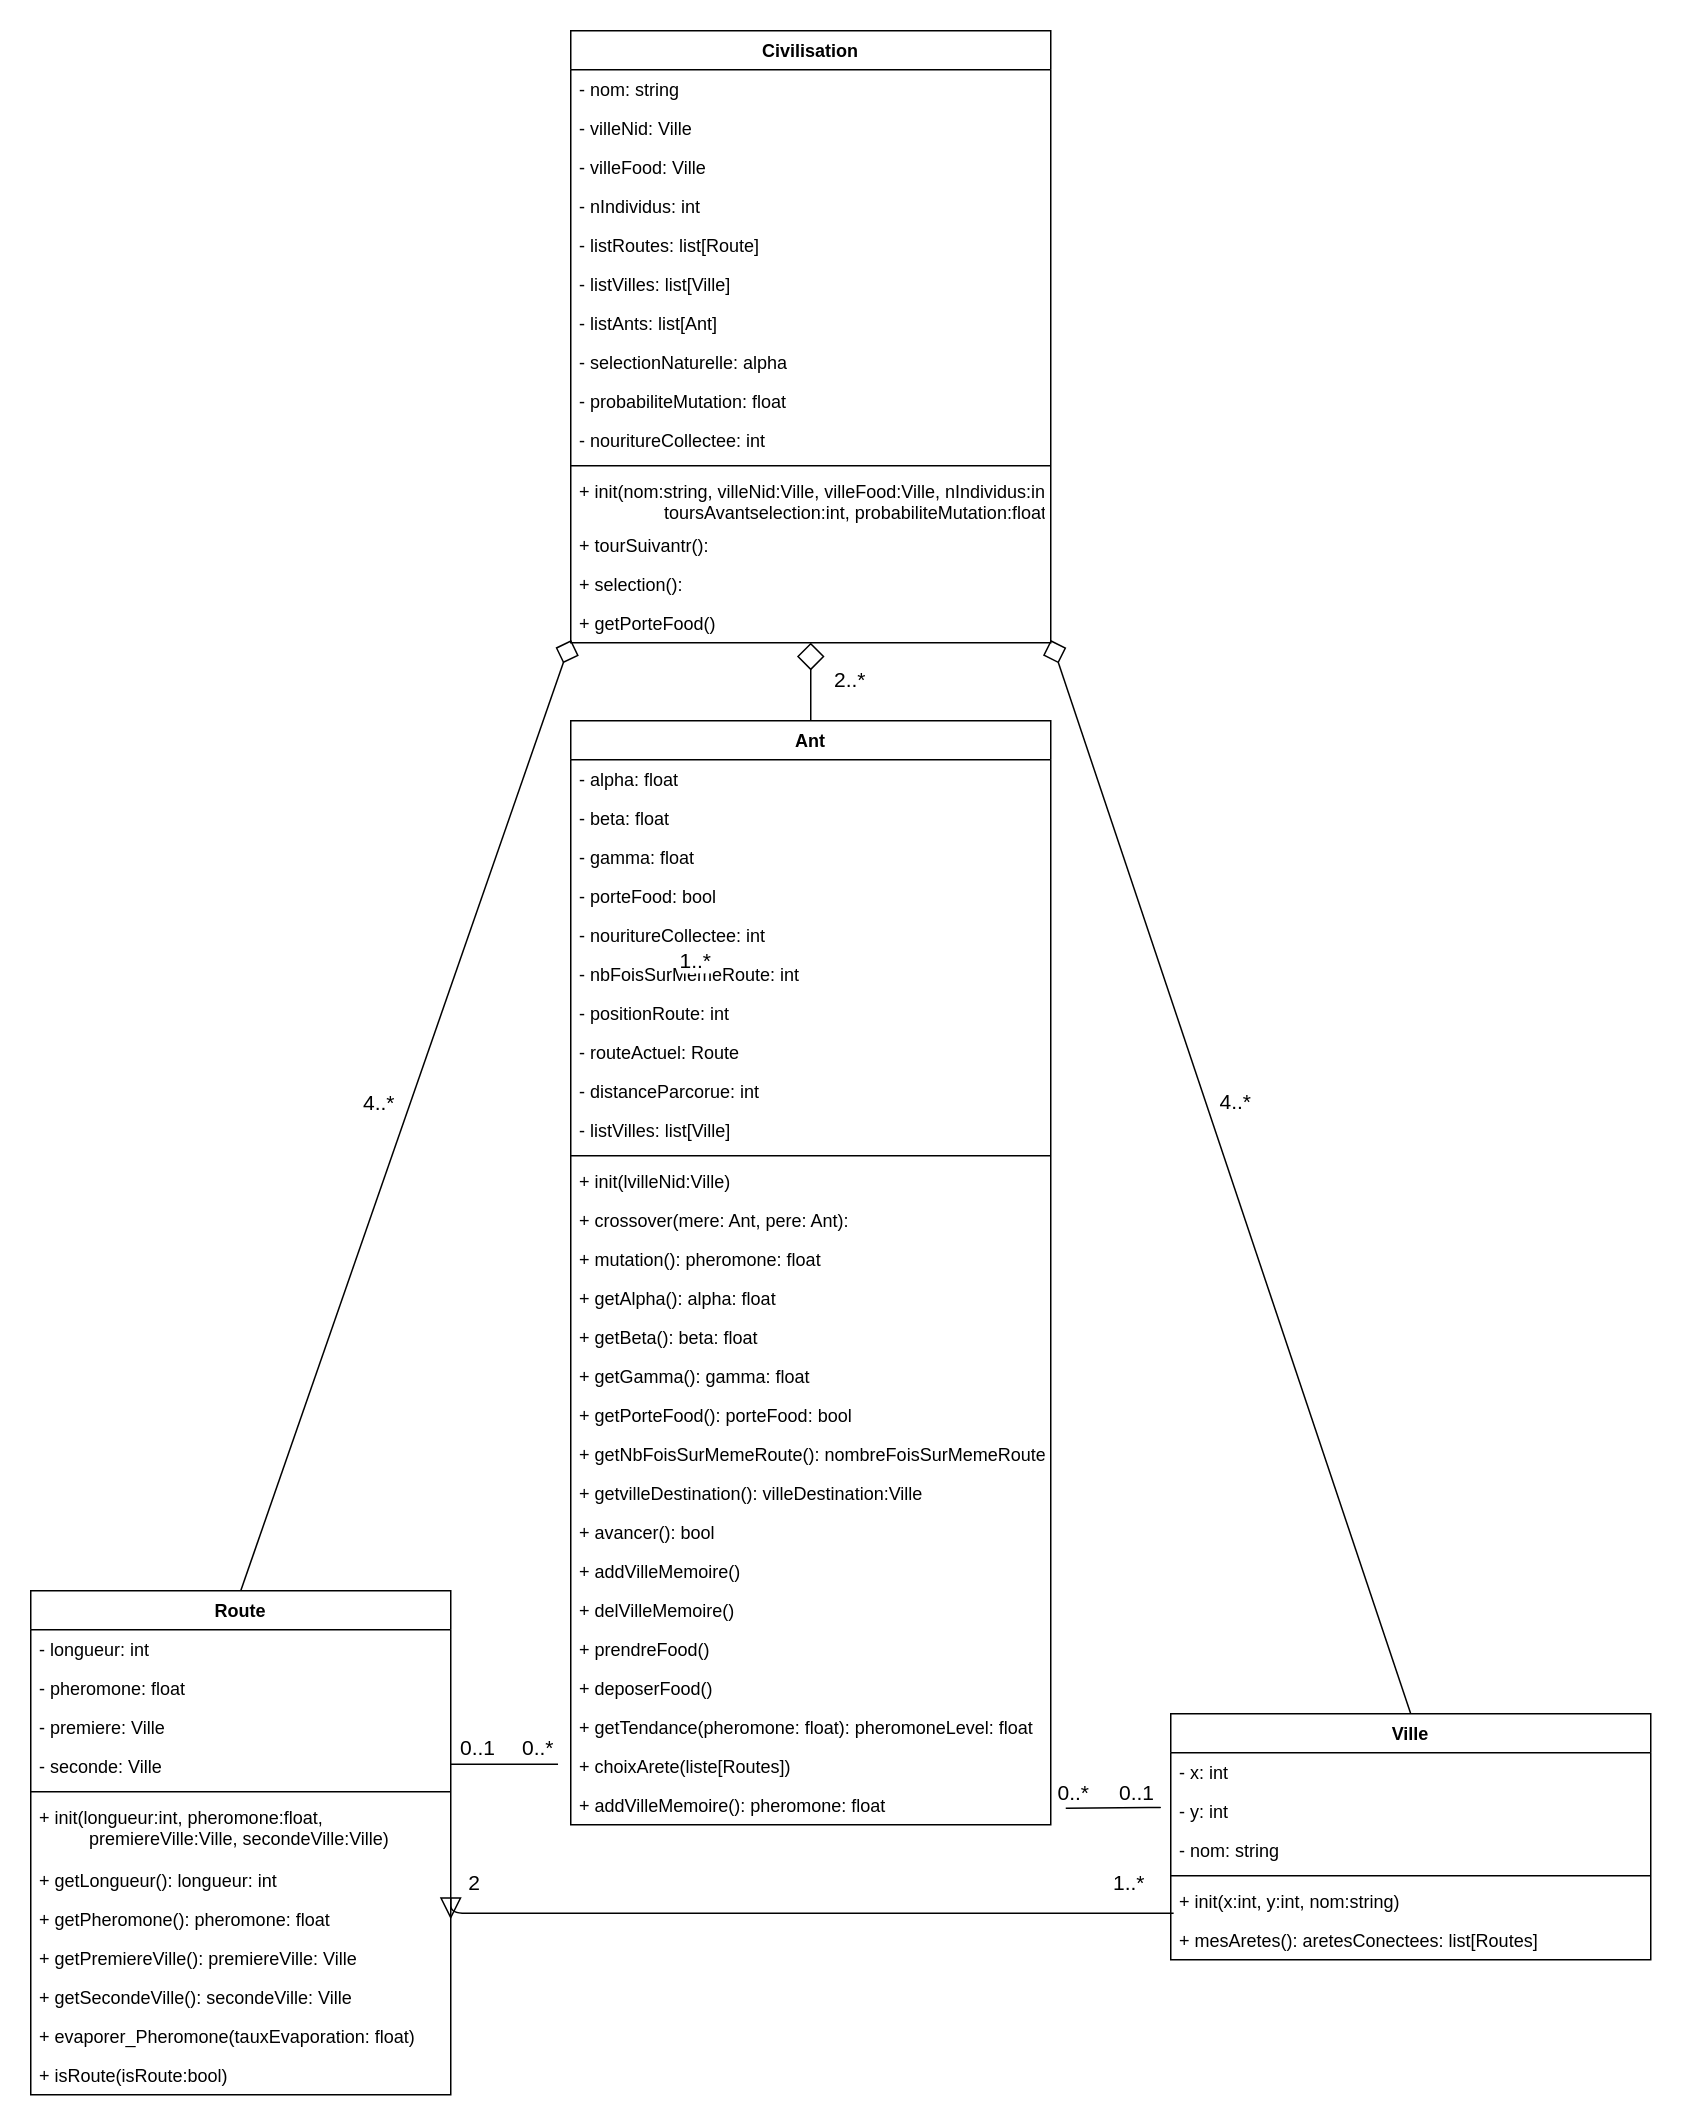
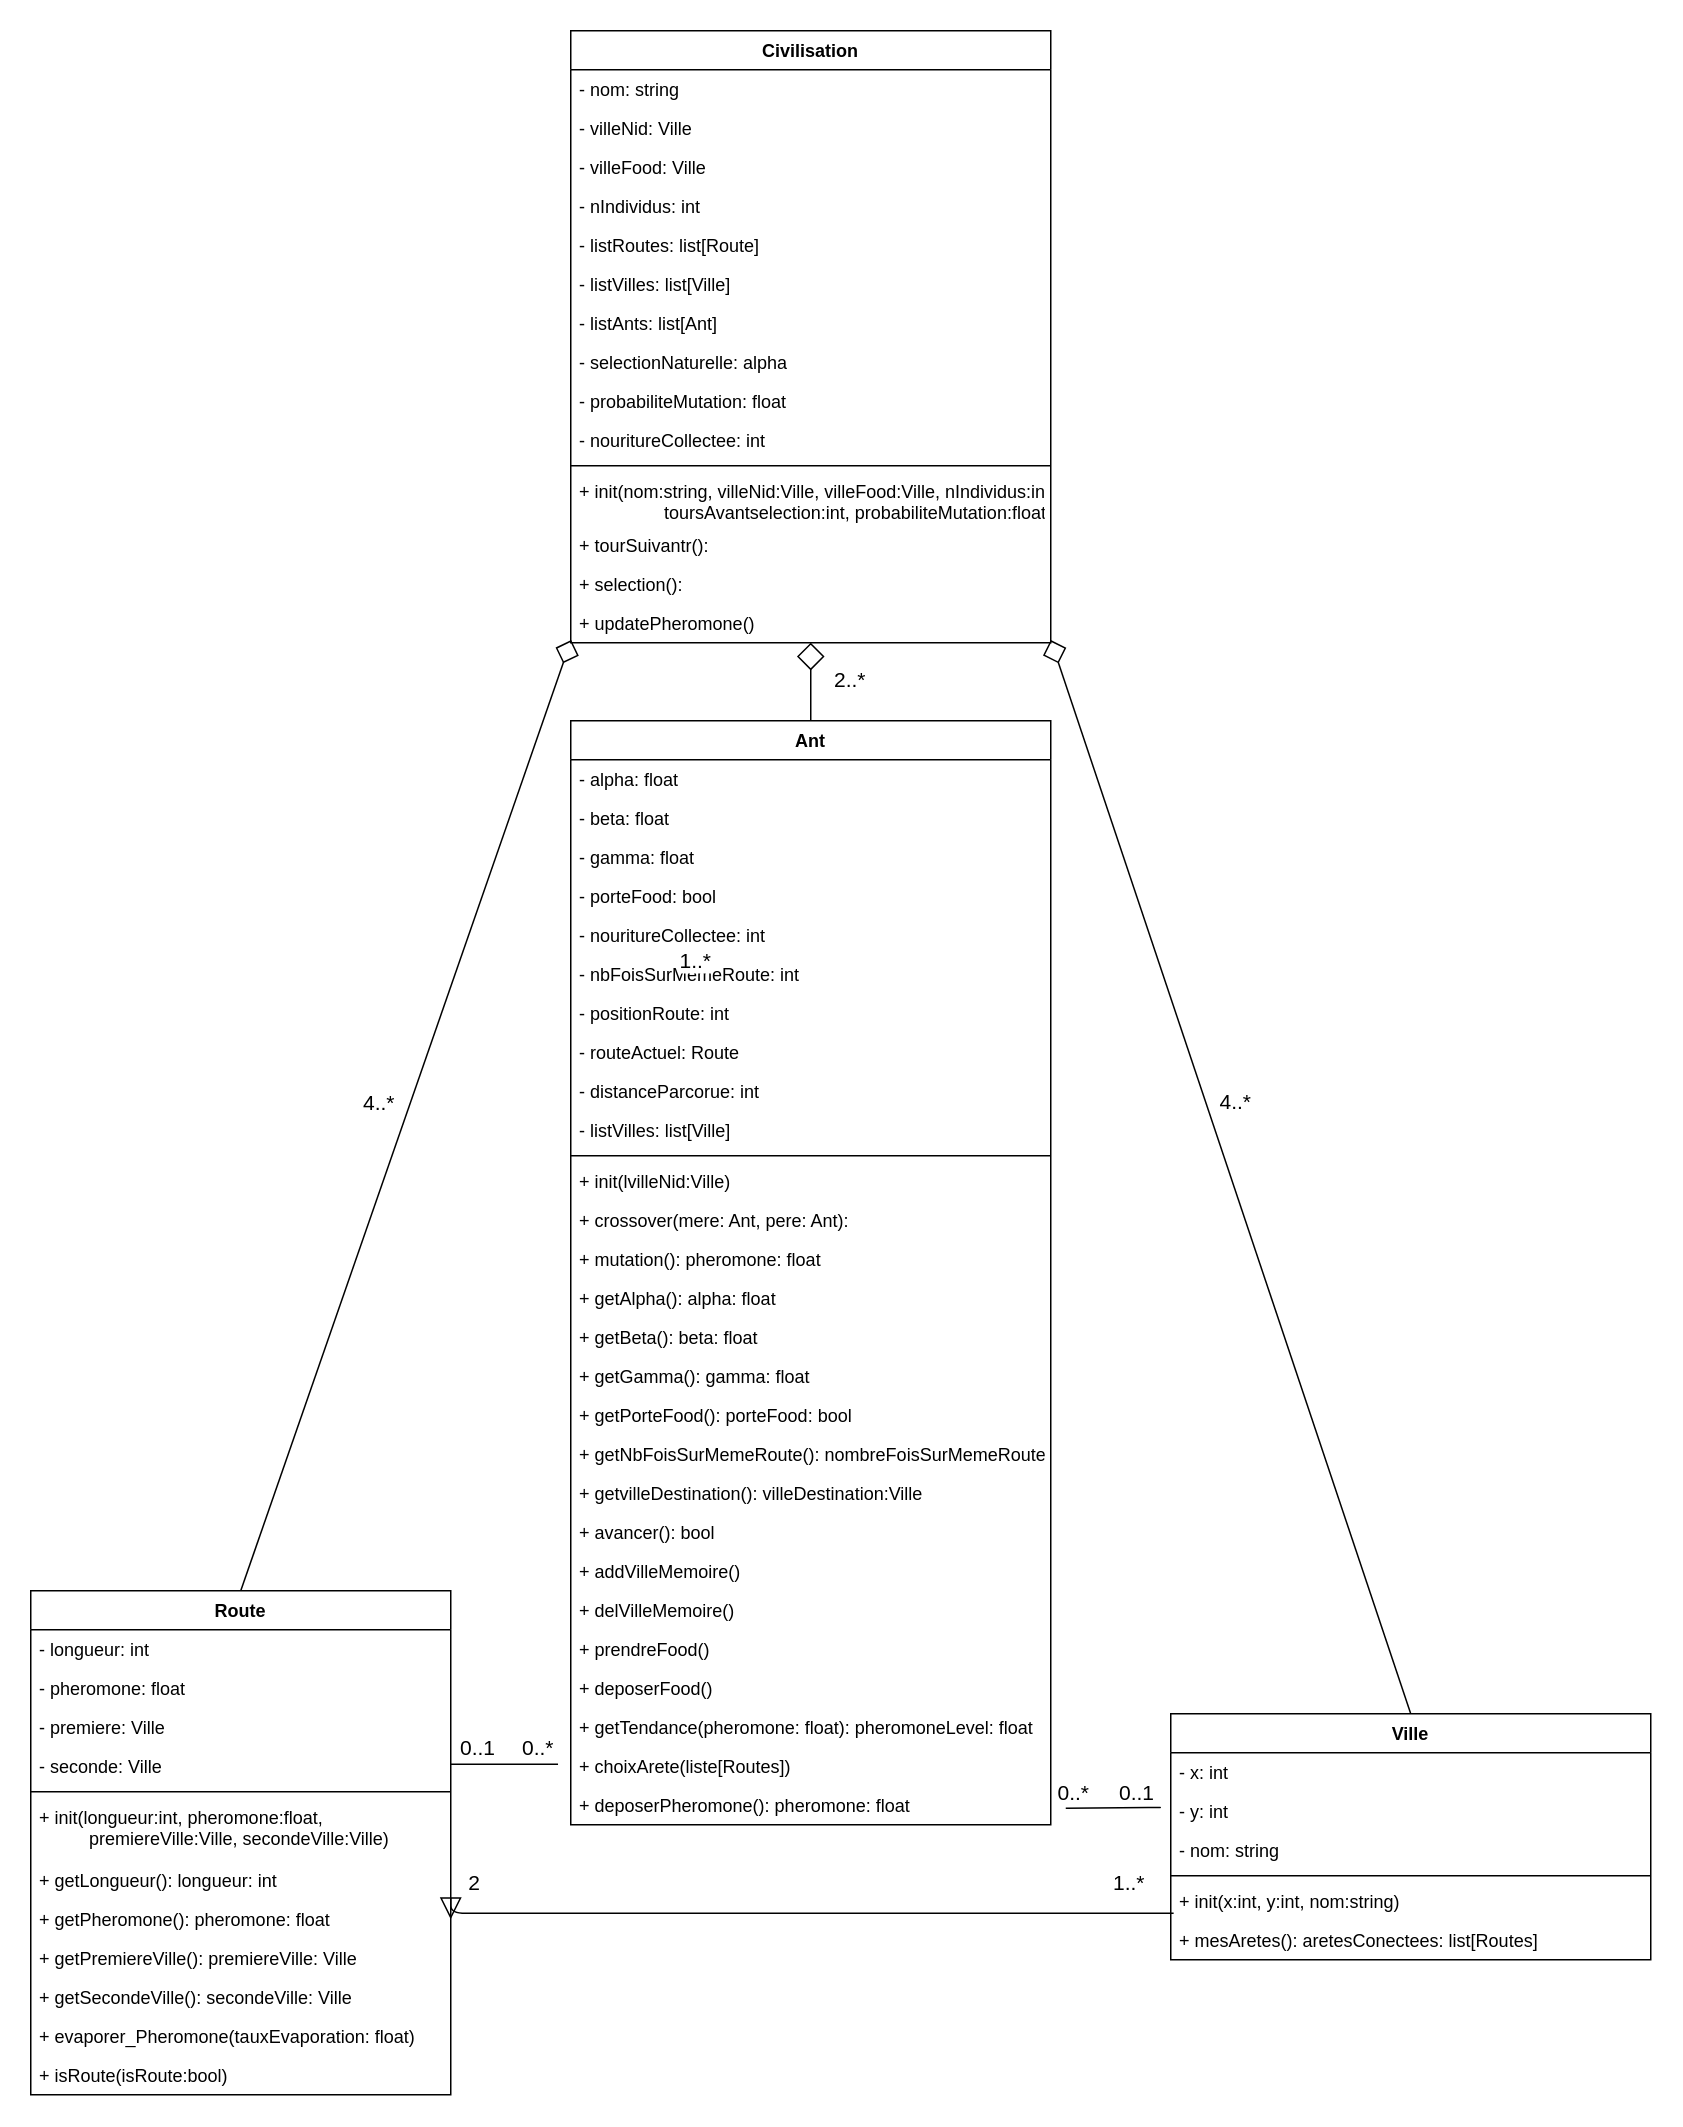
node "+ getPorteFood()": label "+ getPorteFood()" -> "+ updatePheromone()"
node "+ addVilleMemoire(): pheromone: float": label "+ addVilleMemoire(): pheromone: float" -> "+ deposerPheromone(): pheromone: float"
